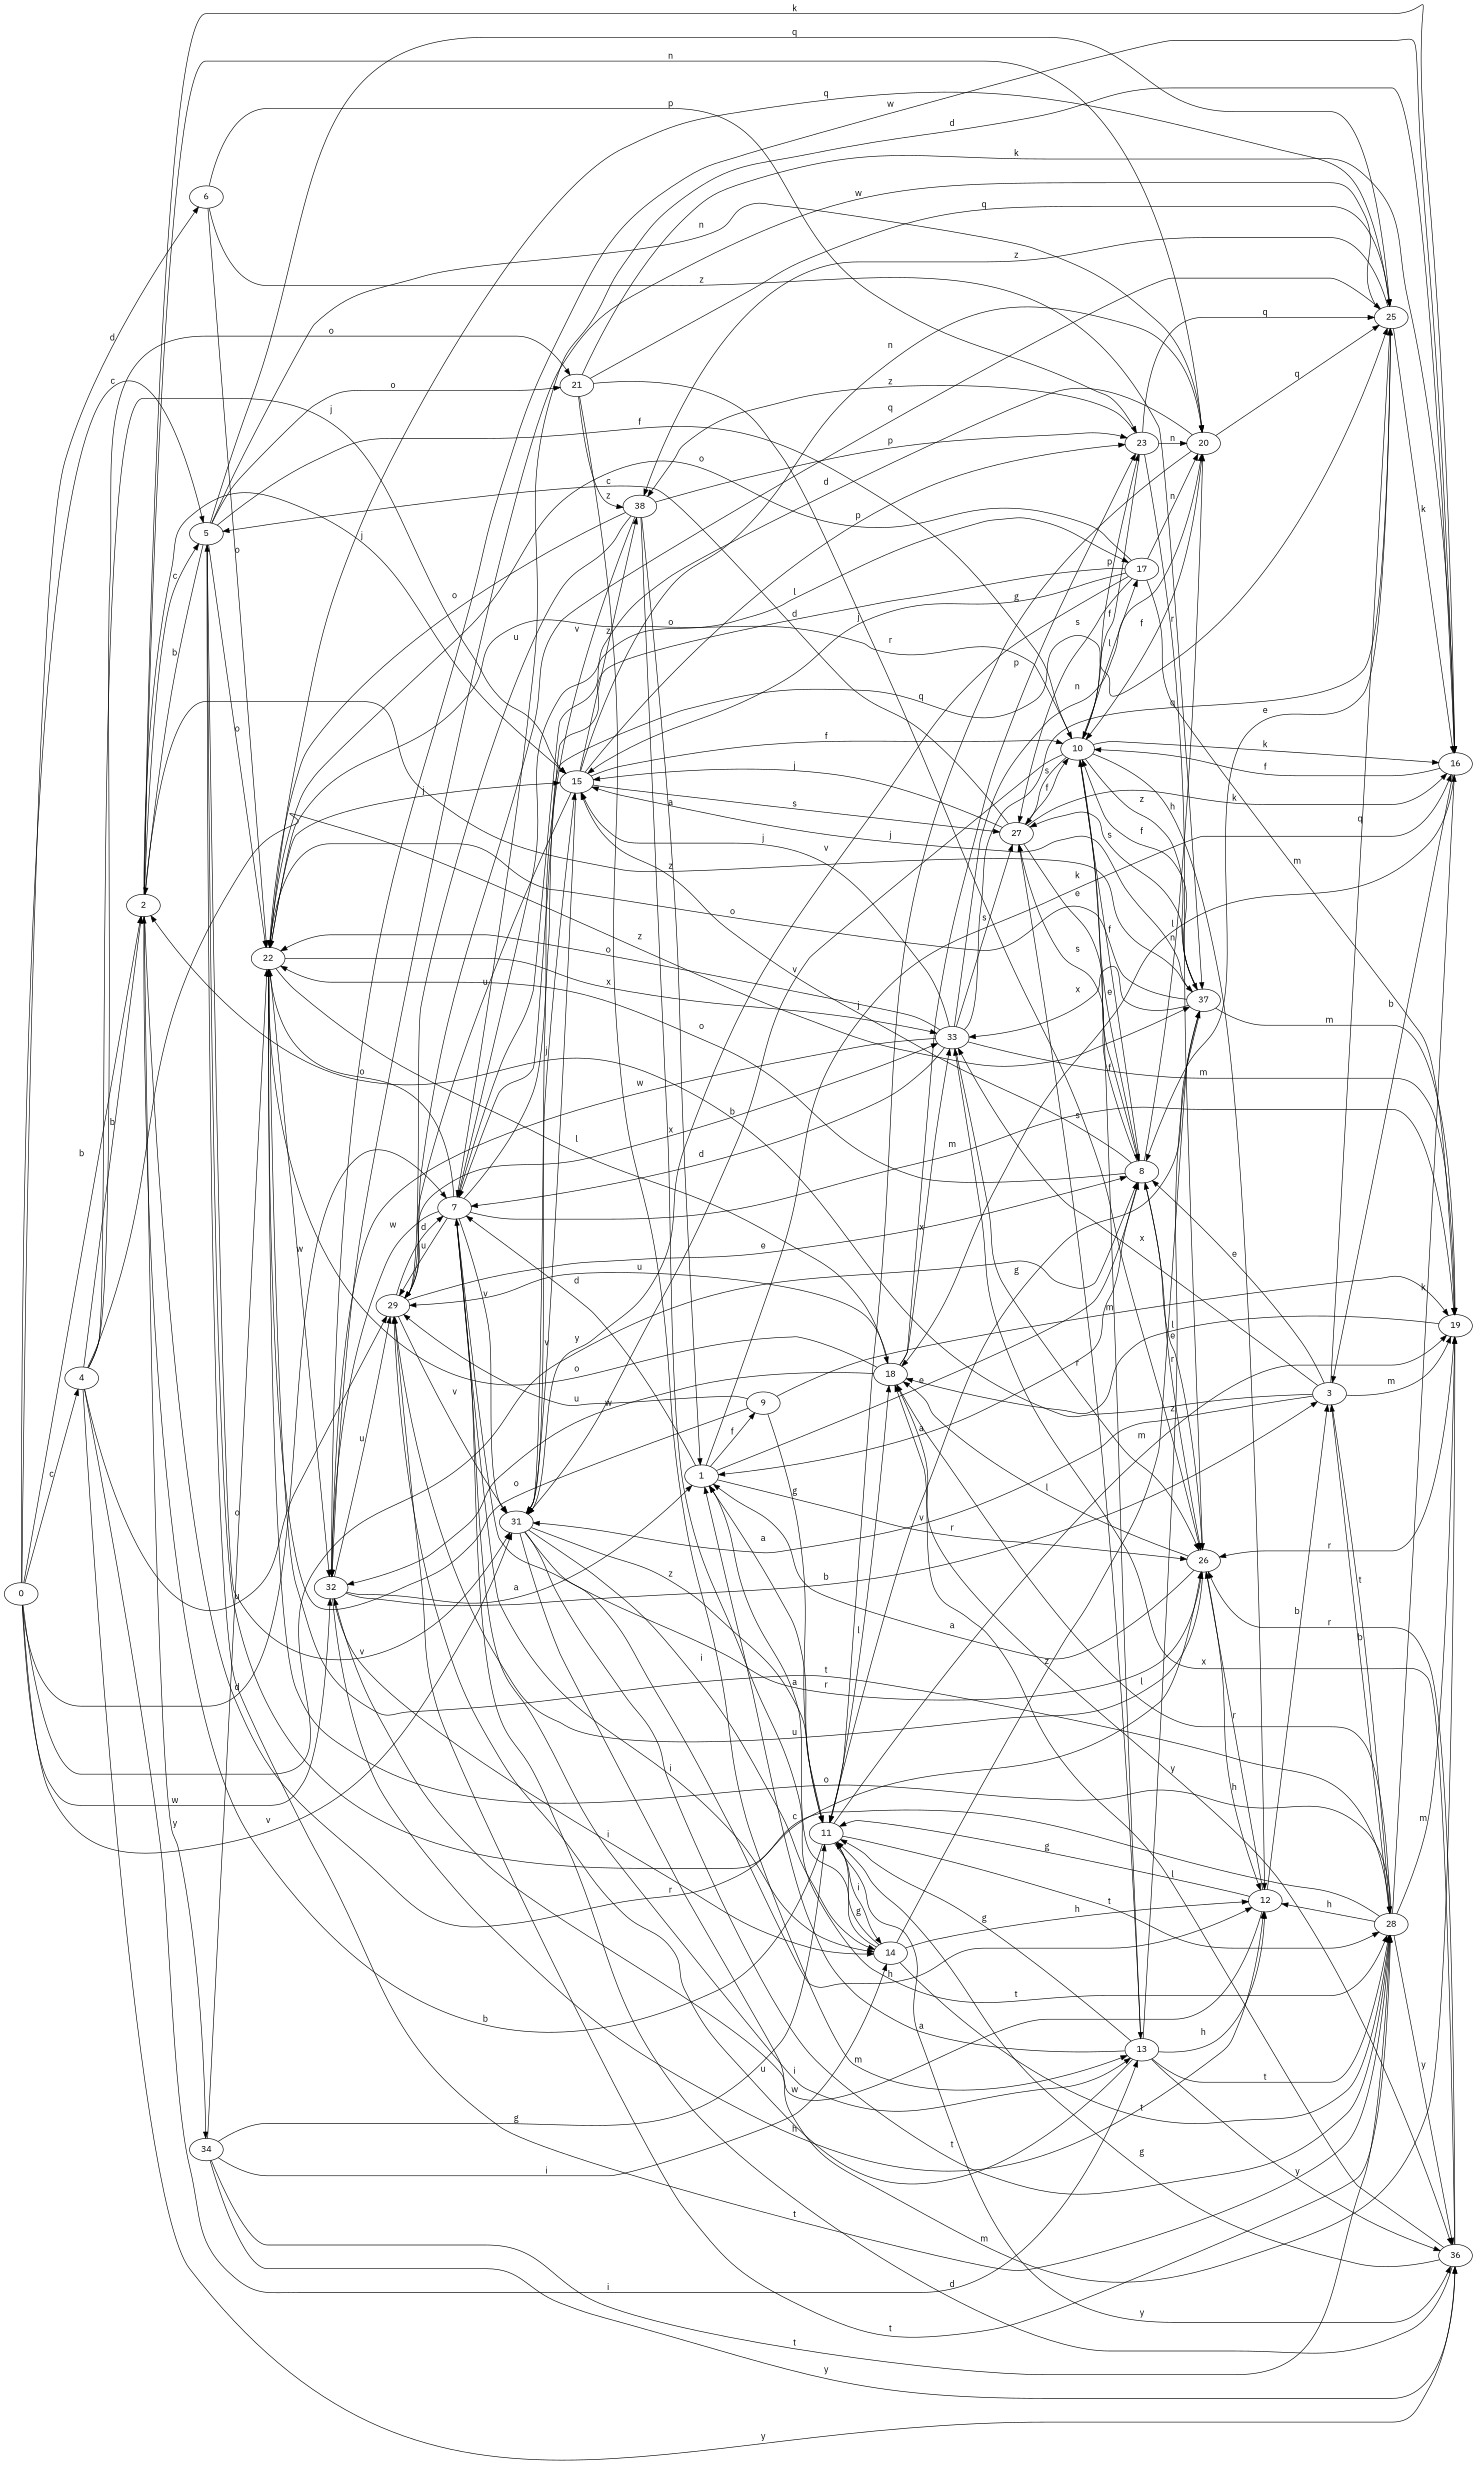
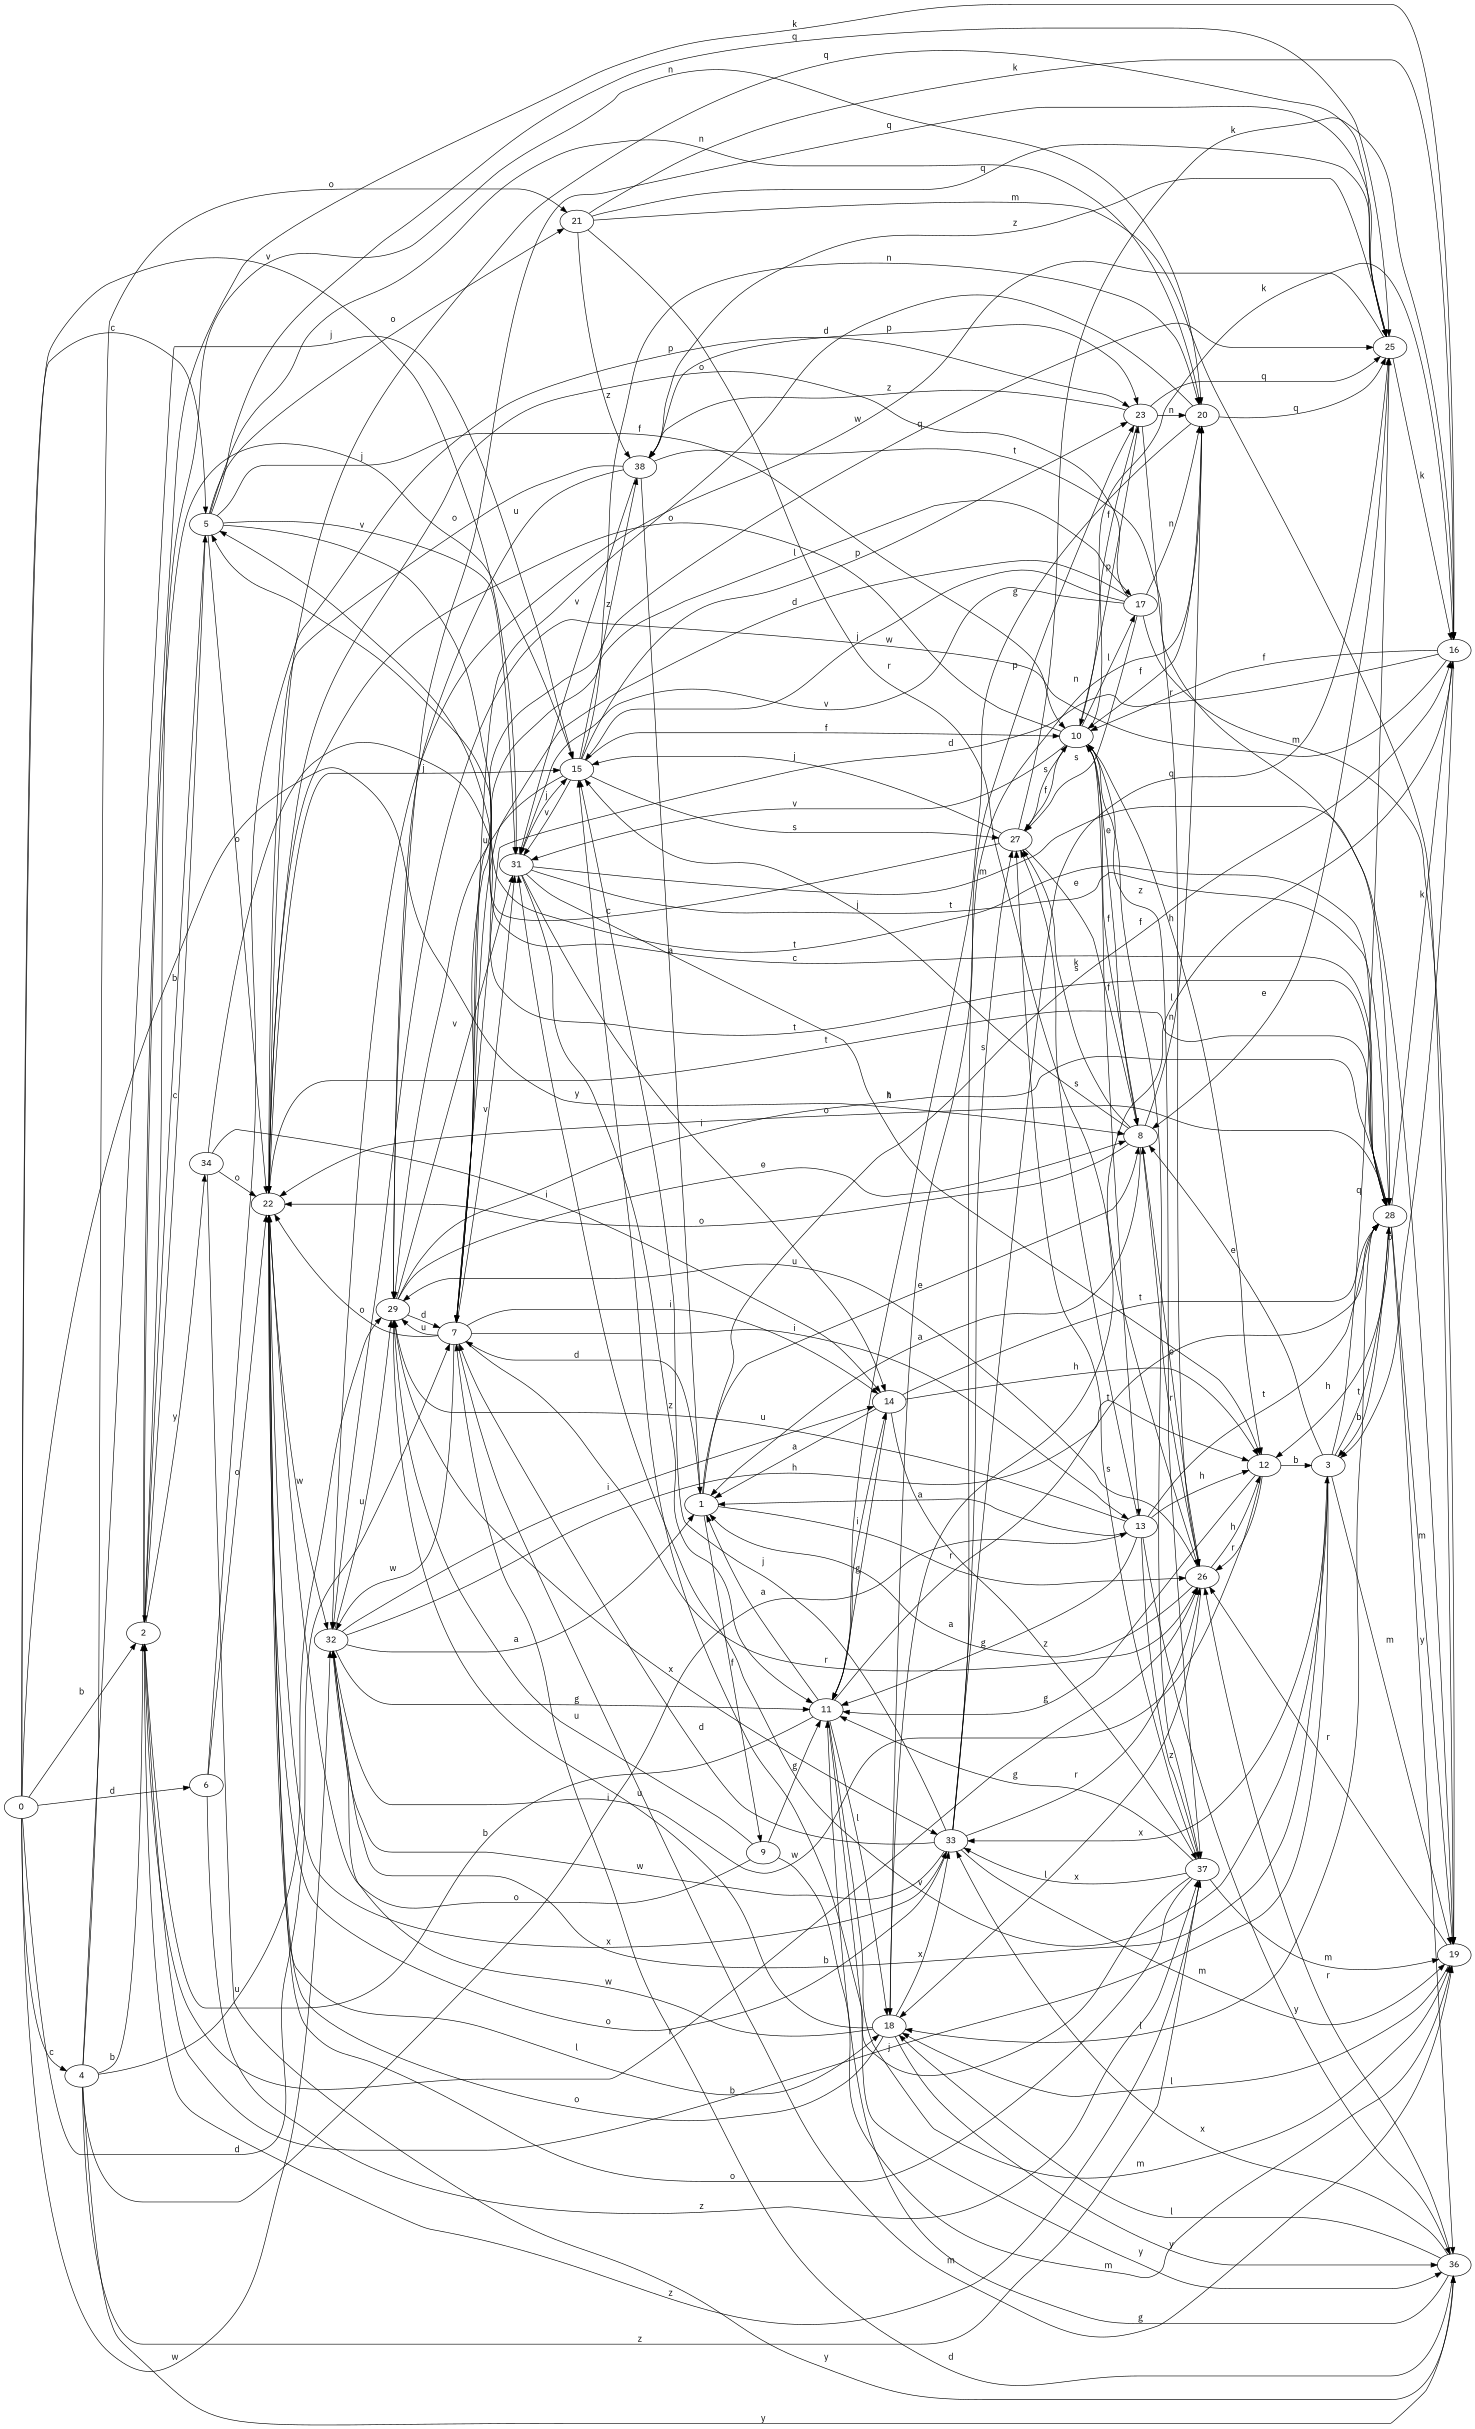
edge "21" -> "13": now "21" -> "19"
edge "34" -> "11": now "32" -> "11"
